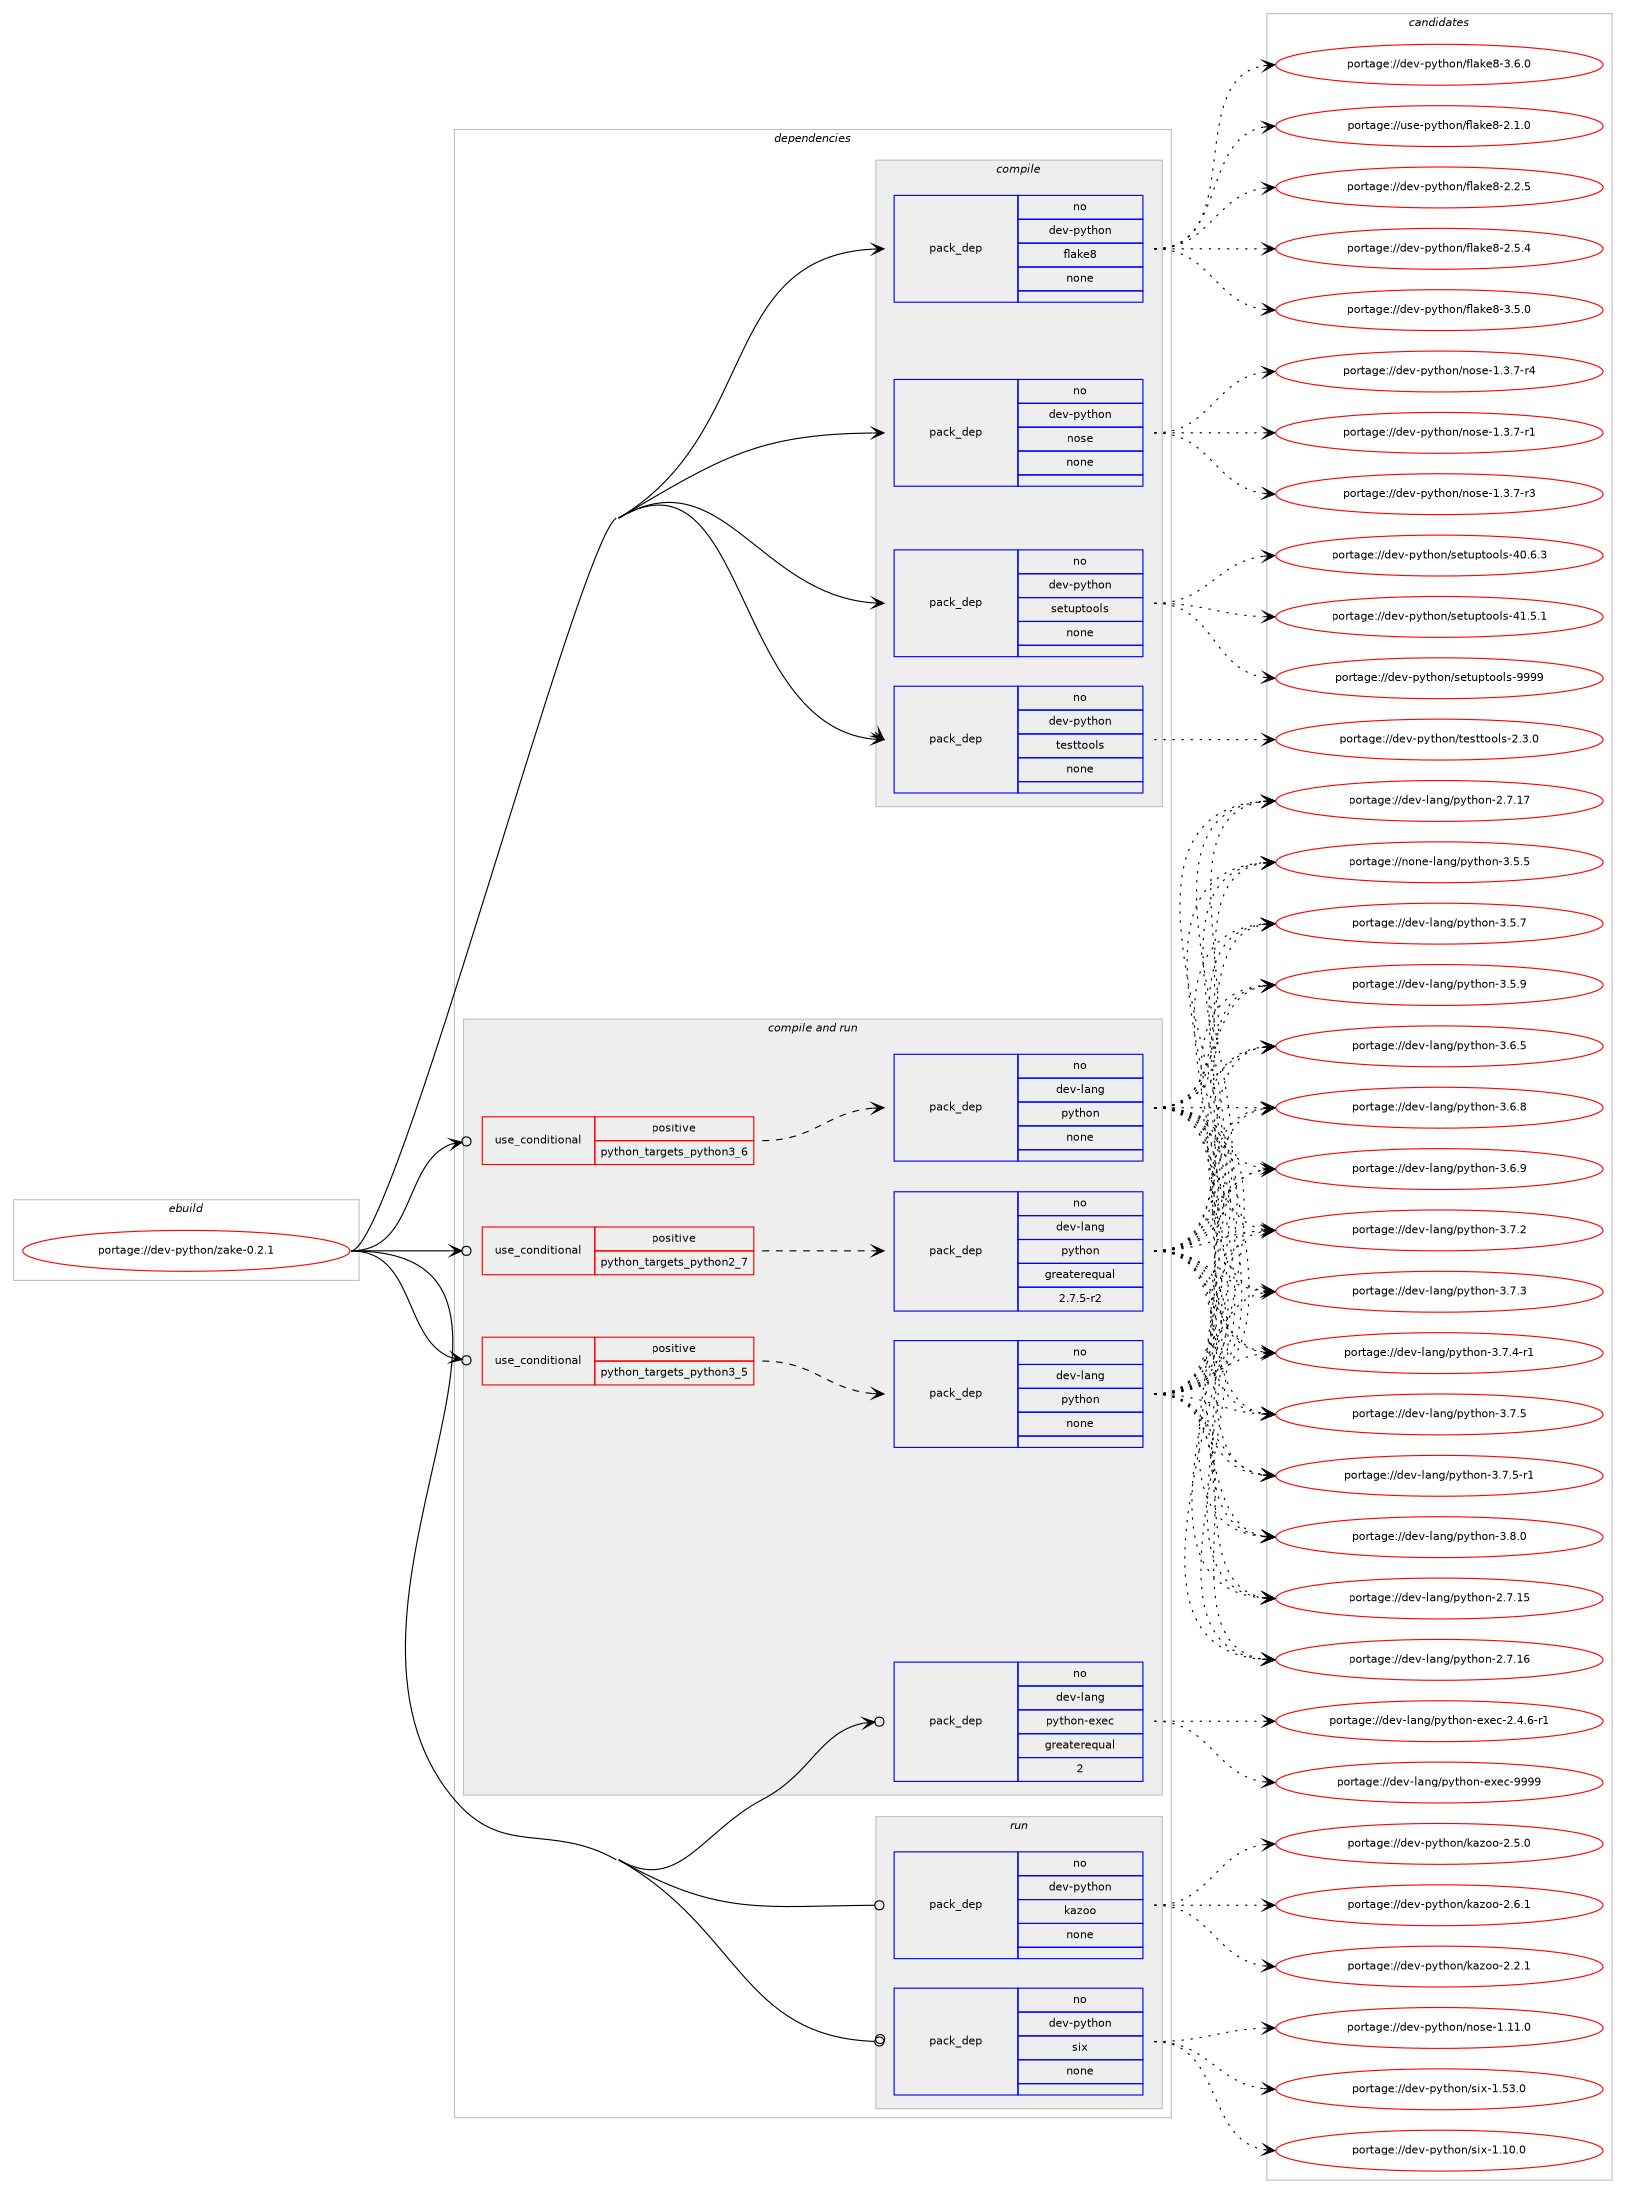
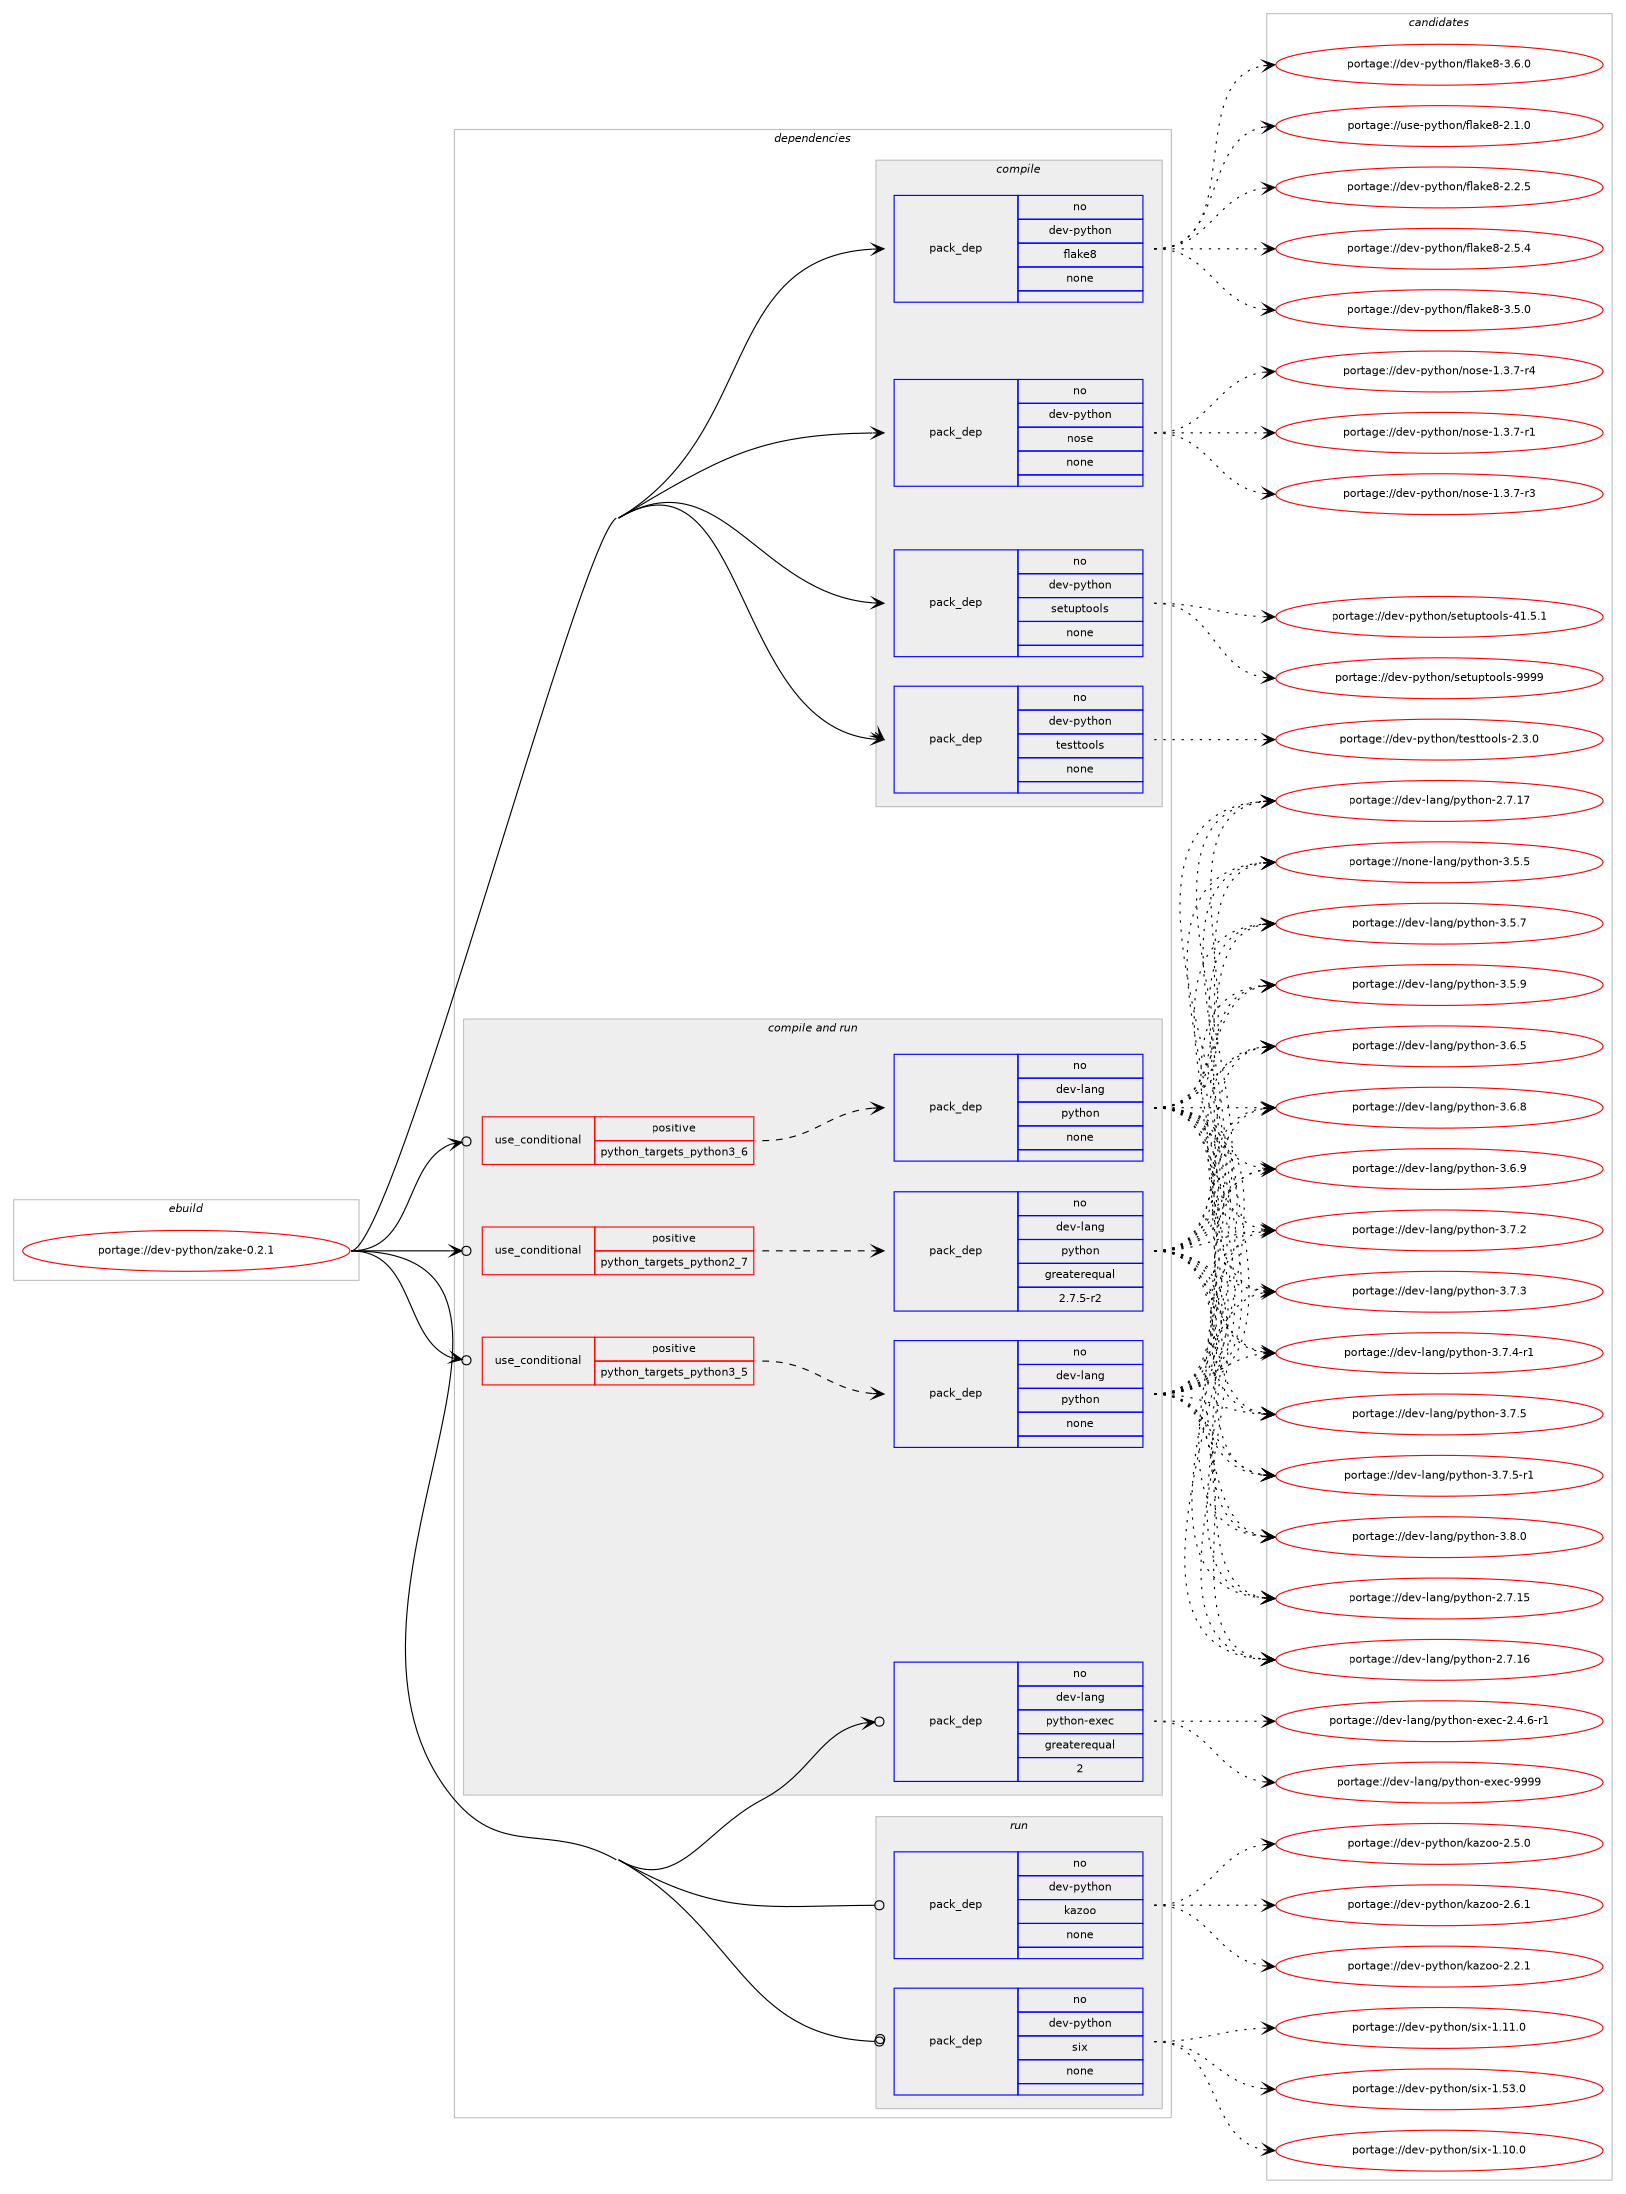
node "portage://dev-python/setuptools-40.6.3": removed
node "portage://dev-python/nose-1.11.0": label "portage://dev-python/nose-1.11.0" -> "portage://dev-python/six-1.11.0"
